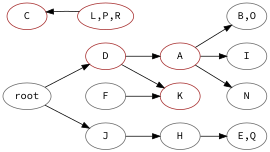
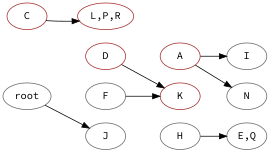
edge "L,P,R" -> "C": reversed
node "B,O": removed
edge "D" -> "A": removed
edge "root" -> "D": removed
edge "J" -> "H": removed
